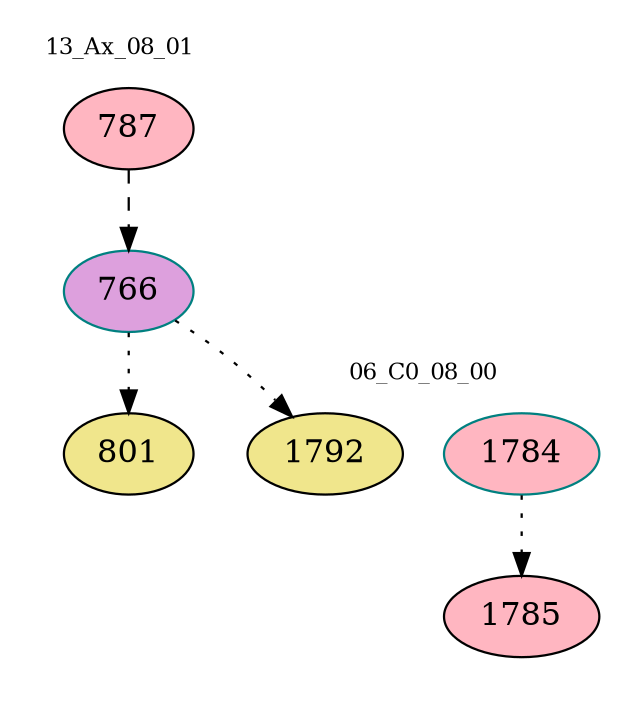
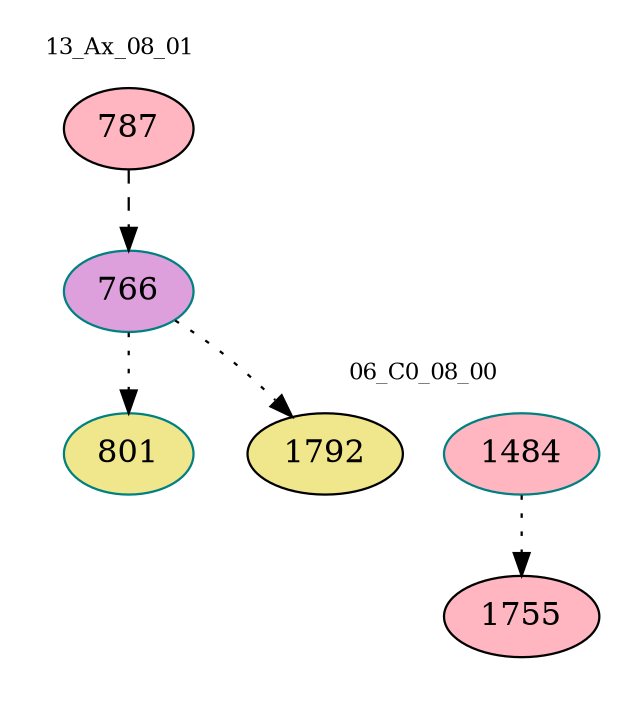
node "801": color black -> teal
node "1784": label "1784" -> "1484"
node "1785": label "1785" -> "1755"
